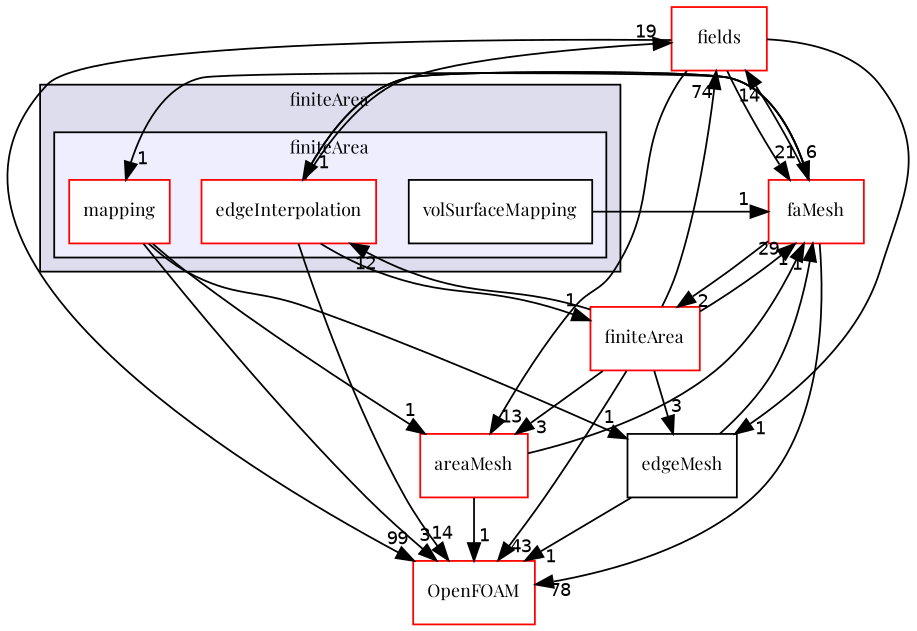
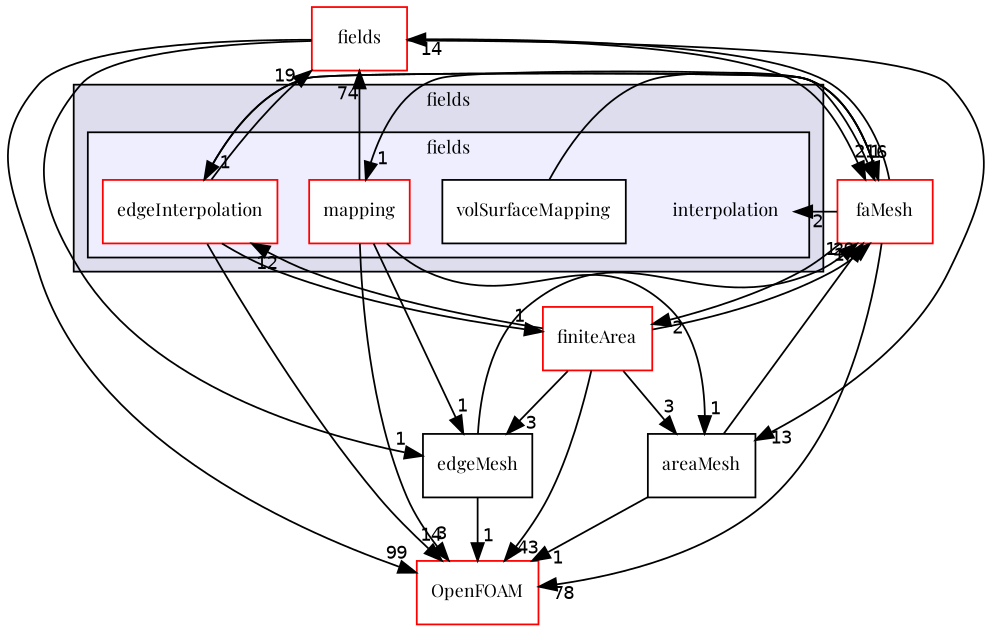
cluster "finiteArea": label "finiteArea" -> "fields"
edge "finiteArea" -> "fields": now "mapping" -> "fields"
node "interpolation": added
node "areaMesh": color red -> black
